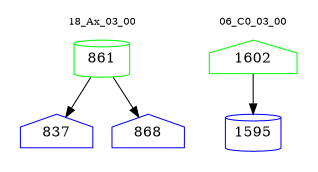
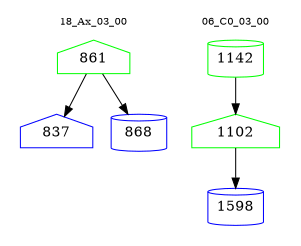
node "861": shape cylinder -> house
node "1142": added
node "1602": label "1602" -> "1102"
node "868": shape house -> cylinder
node "1595": label "1595" -> "1598"
